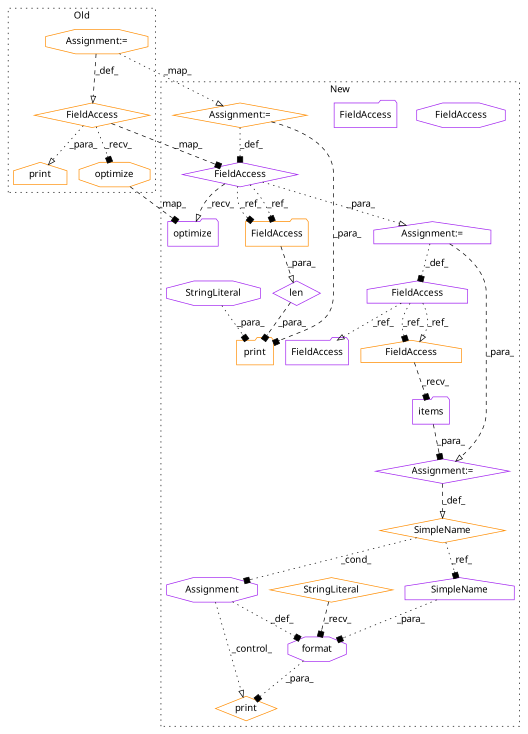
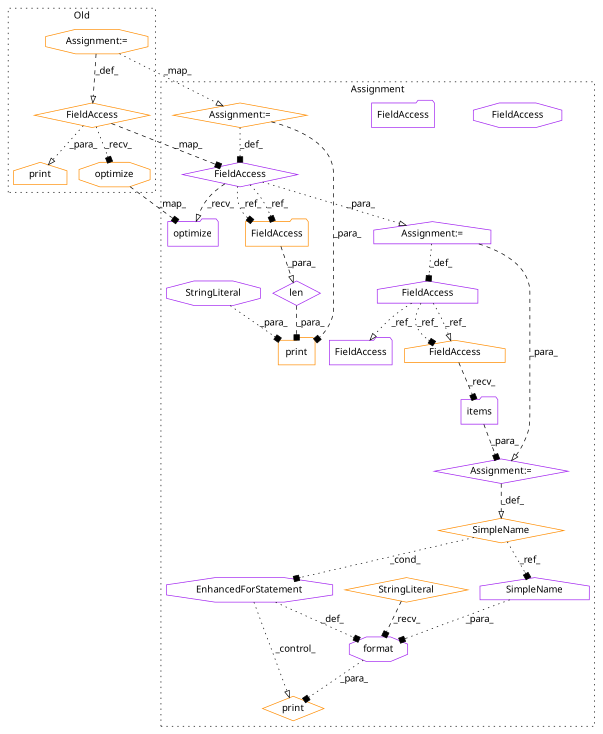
cluster "New": label "New" -> "Assignment"
node "Assignment": label "Assignment" -> "EnhancedForStatement"
